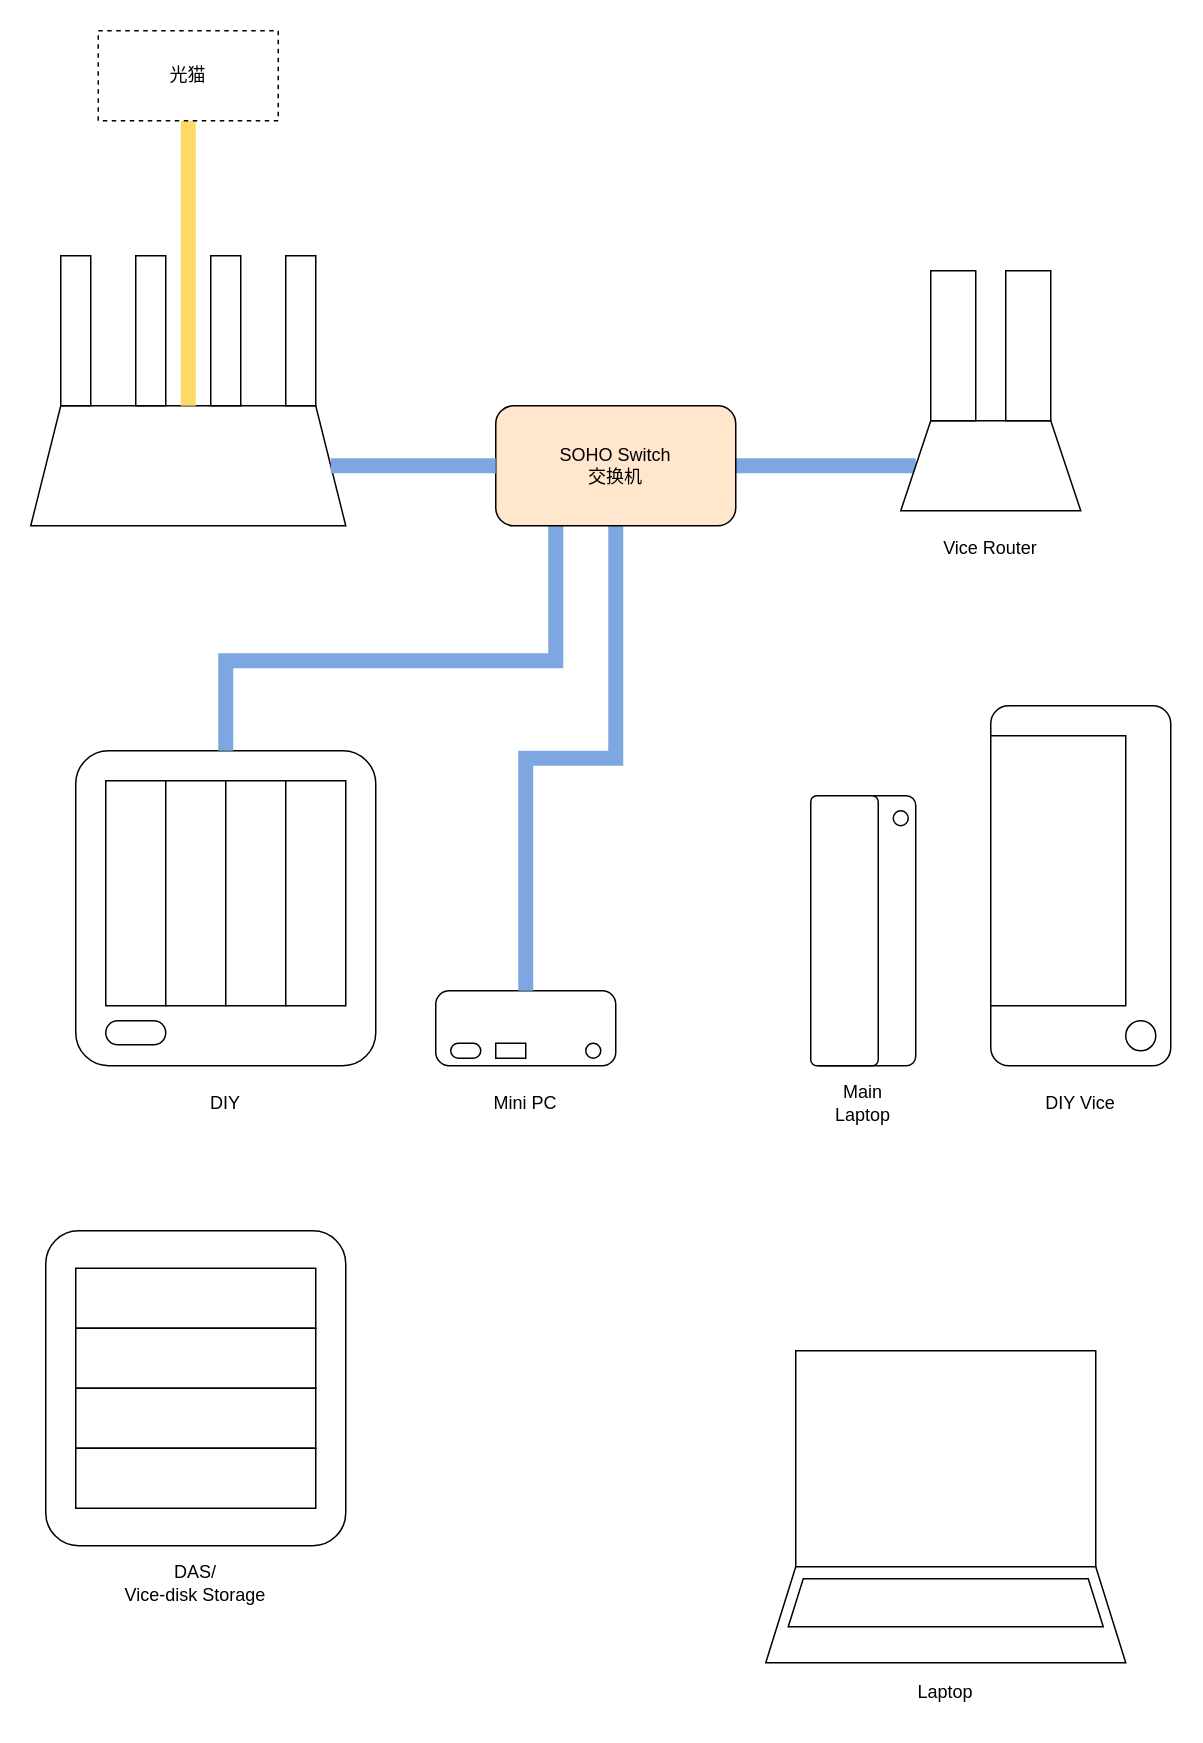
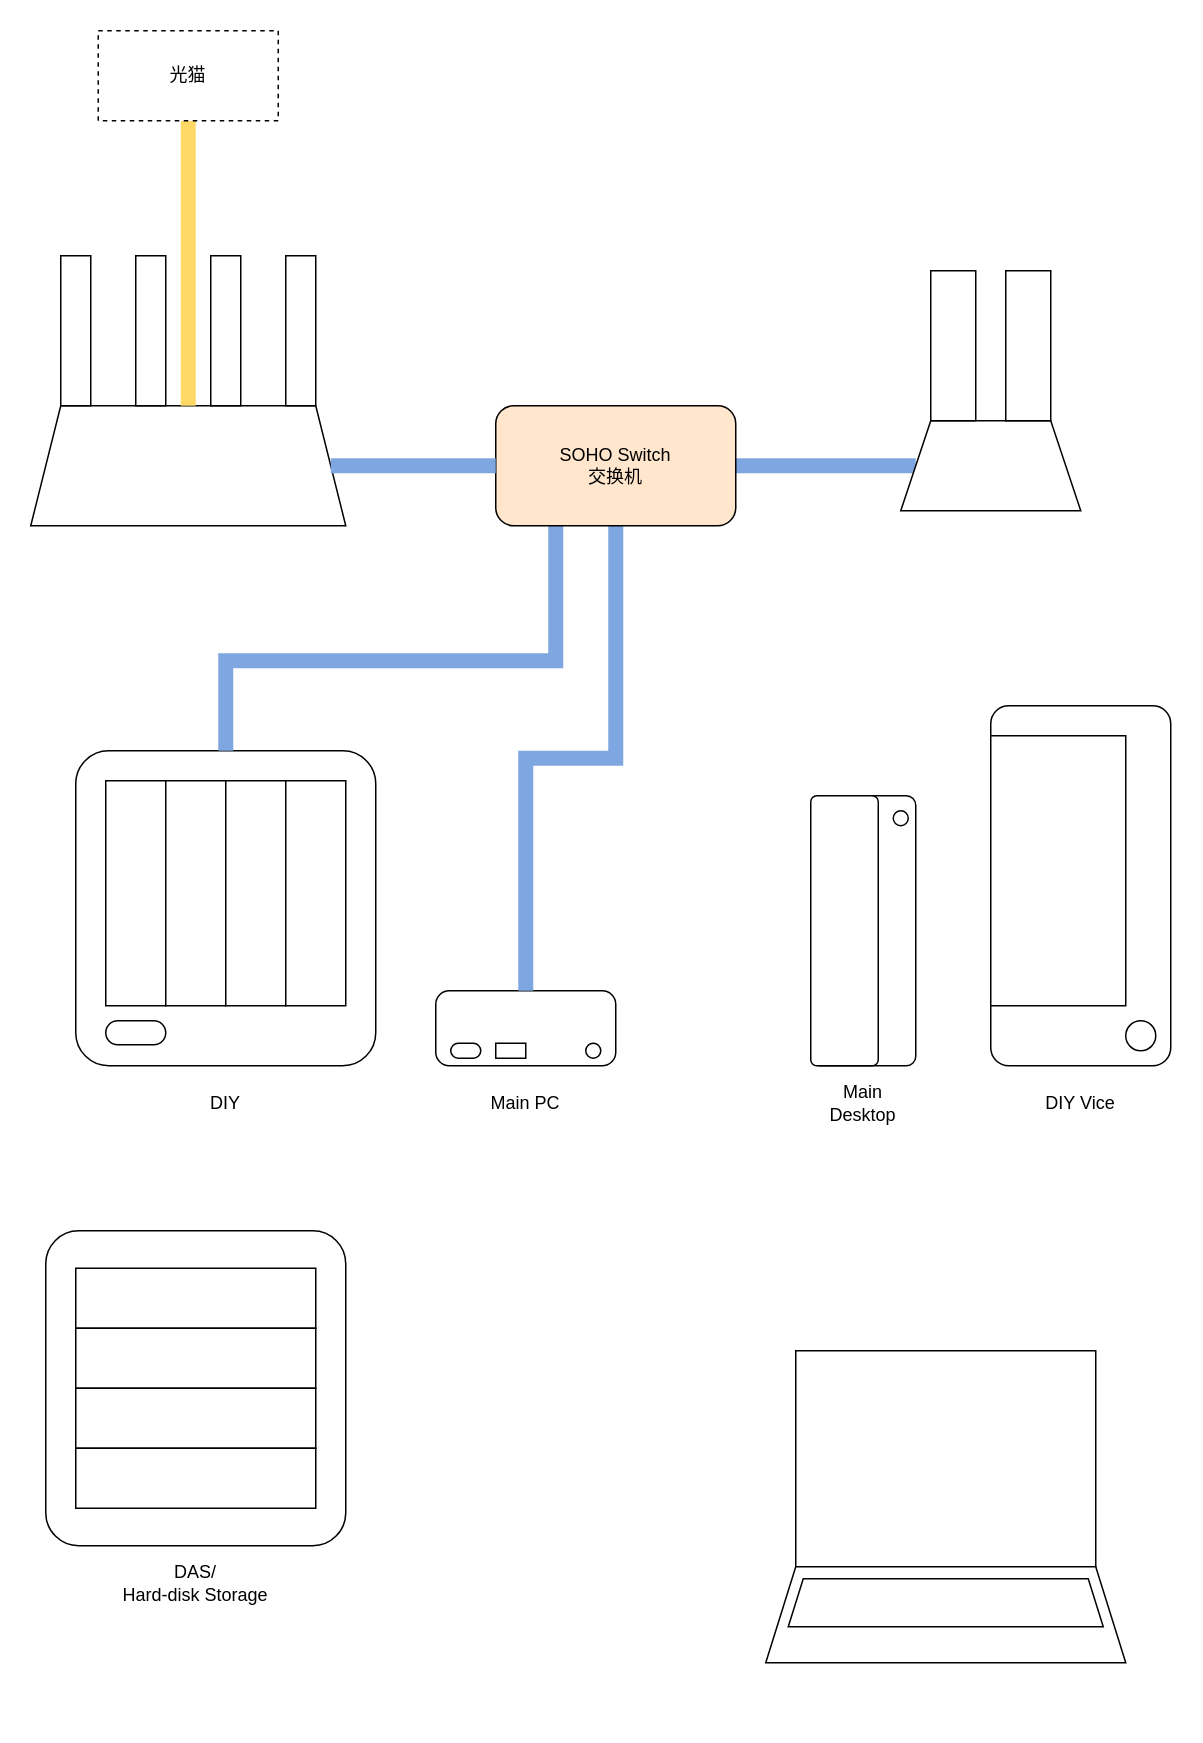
node "Vice Router": removed
node "Mini PC": label "Mini PC" -> "Main PC"
node "Main Laptop": label "Main Laptop" -> "Main Desktop"
node "DAS/ Vice-disk Storage": label "DAS/ Vice-disk Storage" -> "DAS/ Hard-disk Storage"
node "Laptop": removed
